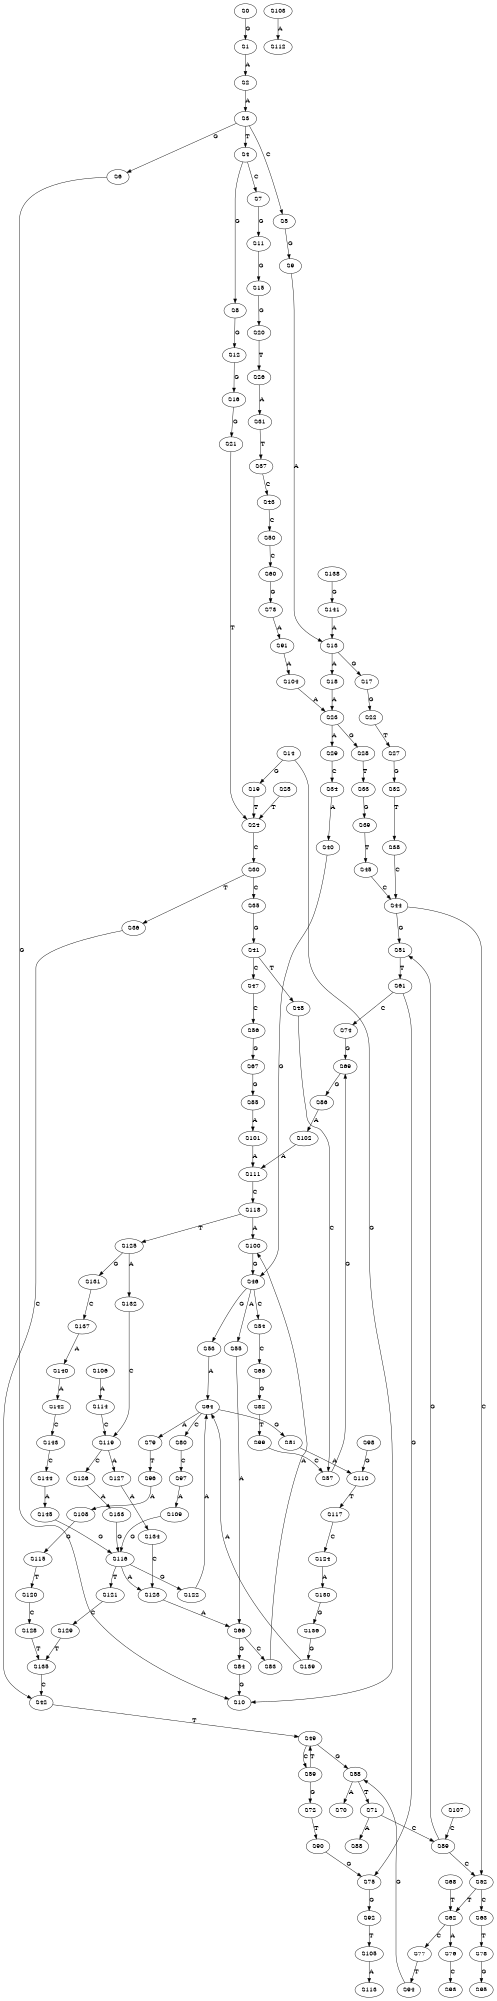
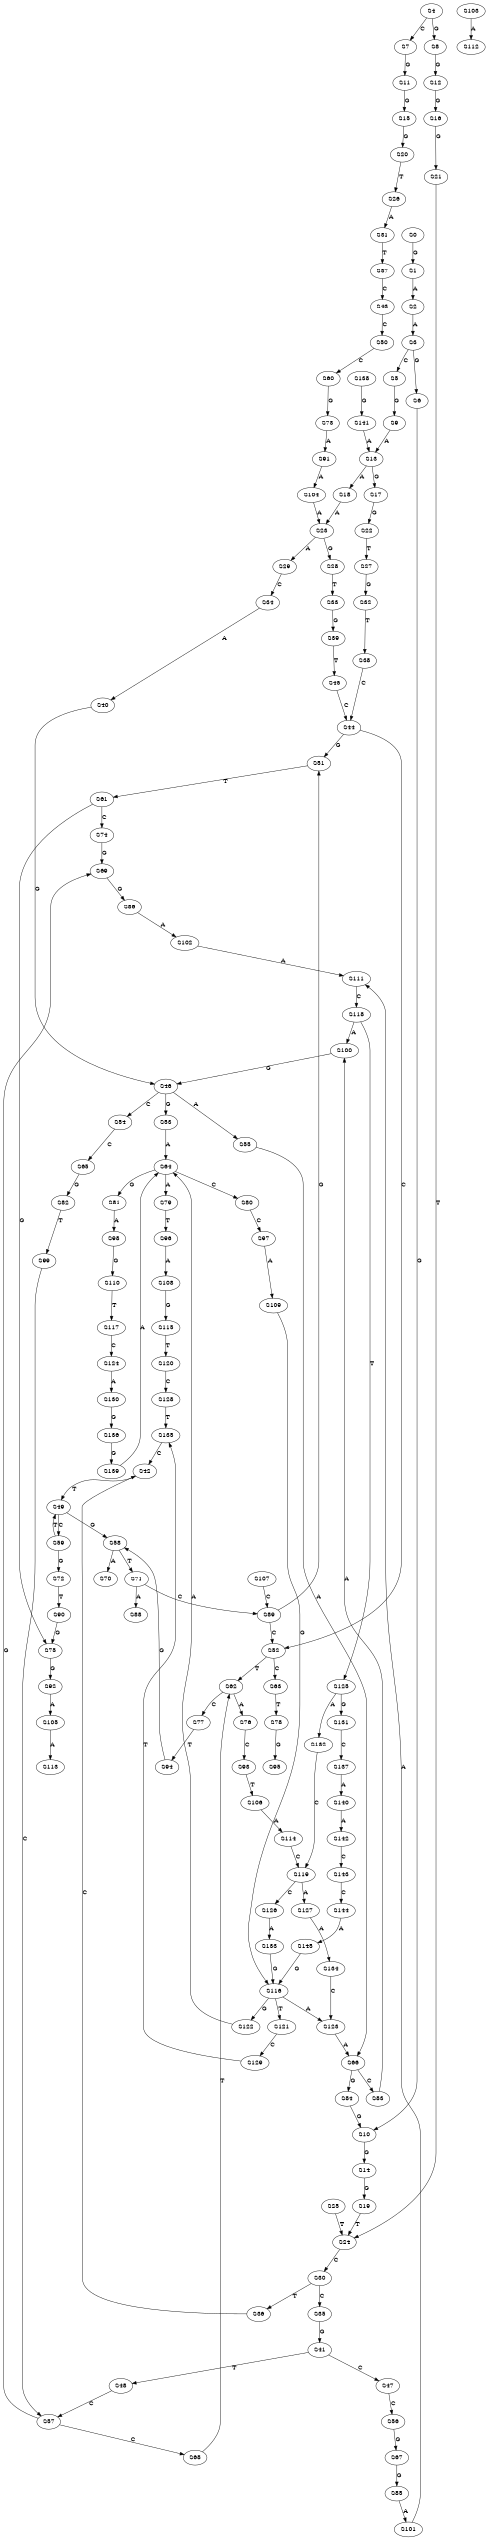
edge "S3" -> "S4": removed, label "T"
edge "S14" -> "S10": reversed
edge "S81" -> "S110": now "S81" -> "S98"
edge "S93" -> "S106": added, label "T"
edge "S92" -> "S105": label "T" -> "A"
edge "S57" -> "S68": added, label "C"
